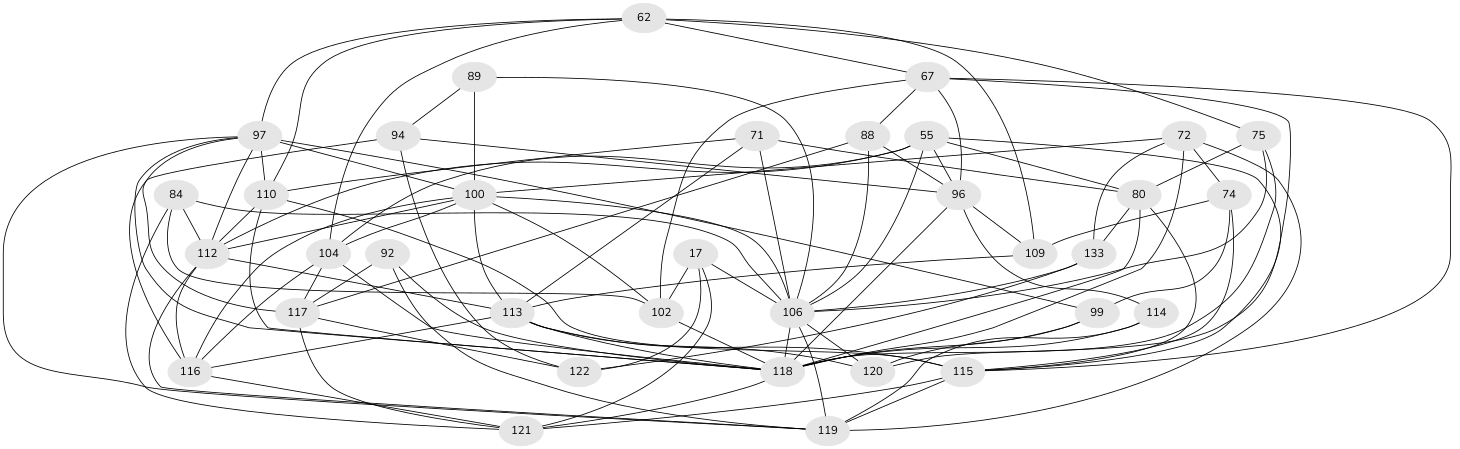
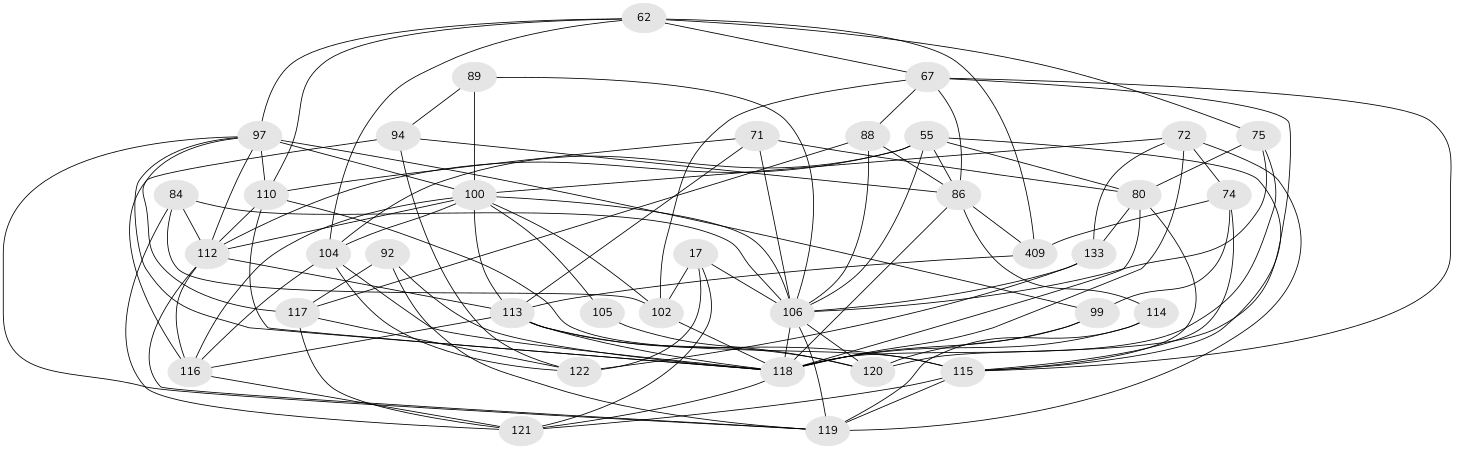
node "96": label "96" -> "86"
node "109": label "109" -> "409"
edge "104" -- "117": now "104" -- "122"
node "105": added
